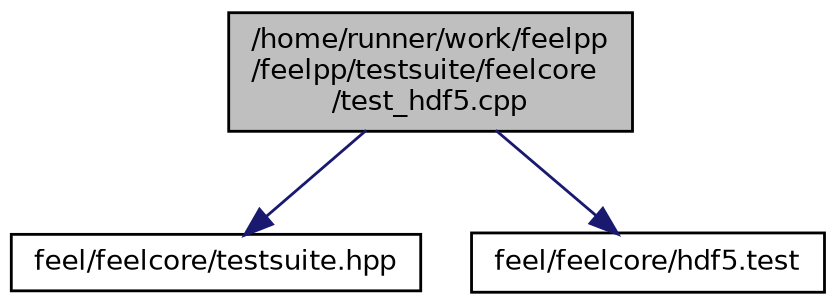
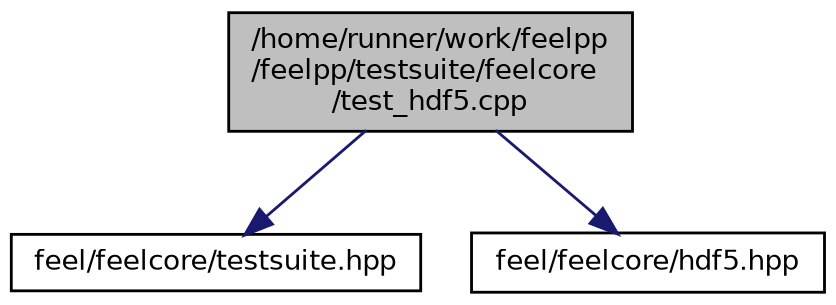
node "feel/feelcore/hdf5.test": label "feel/feelcore/hdf5.test" -> "feel/feelcore/hdf5.hpp"
